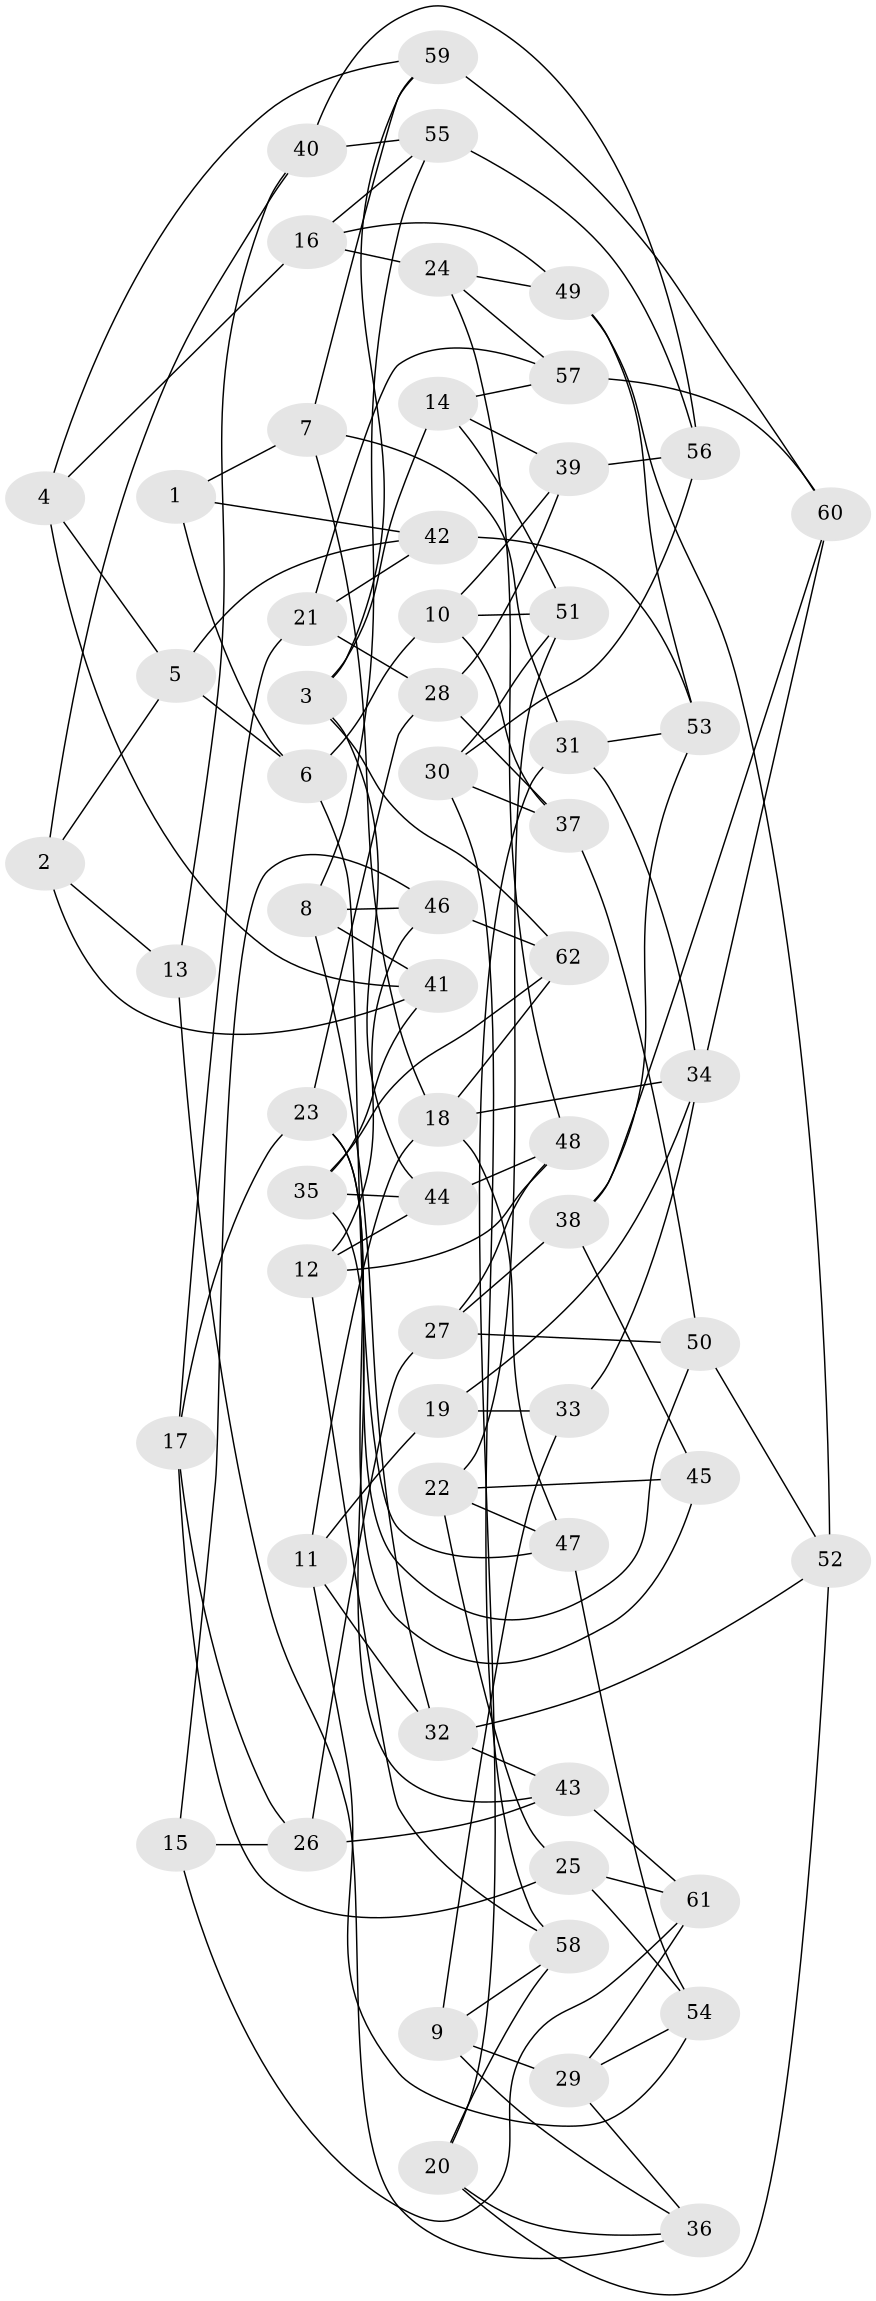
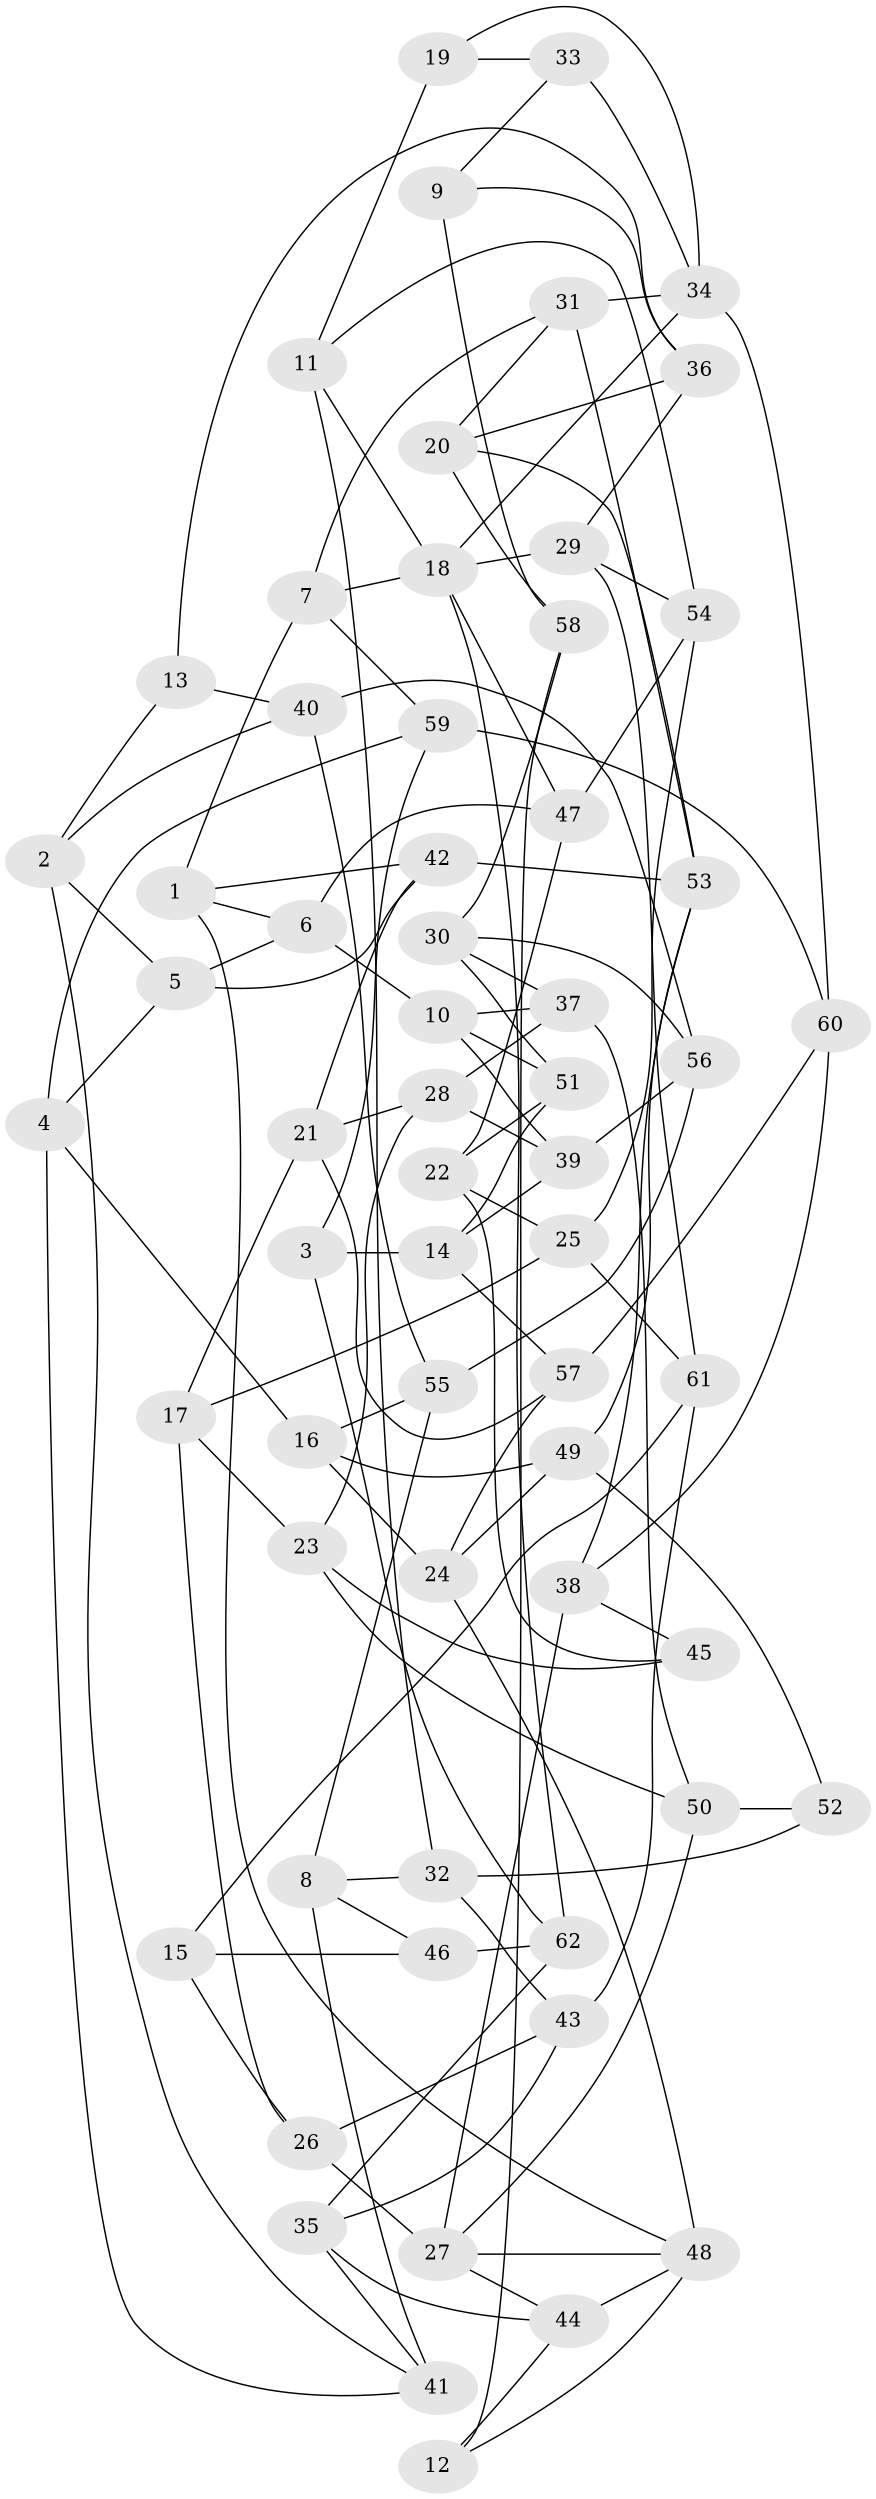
edge "3" -- "44": now "27" -- "44"
edge "46" -- "12": removed
edge "1" -- "48": added
edge "9" -- "29": now "18" -- "29"
edge "52" -- "20": now "53" -- "20"
